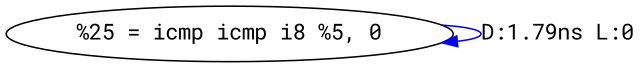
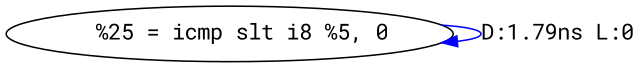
node "%25 = icmp icmp i8 %5, 0": label "%25 = icmp icmp i8 %5, 0" -> "%25 = icmp slt i8 %5, 0"
